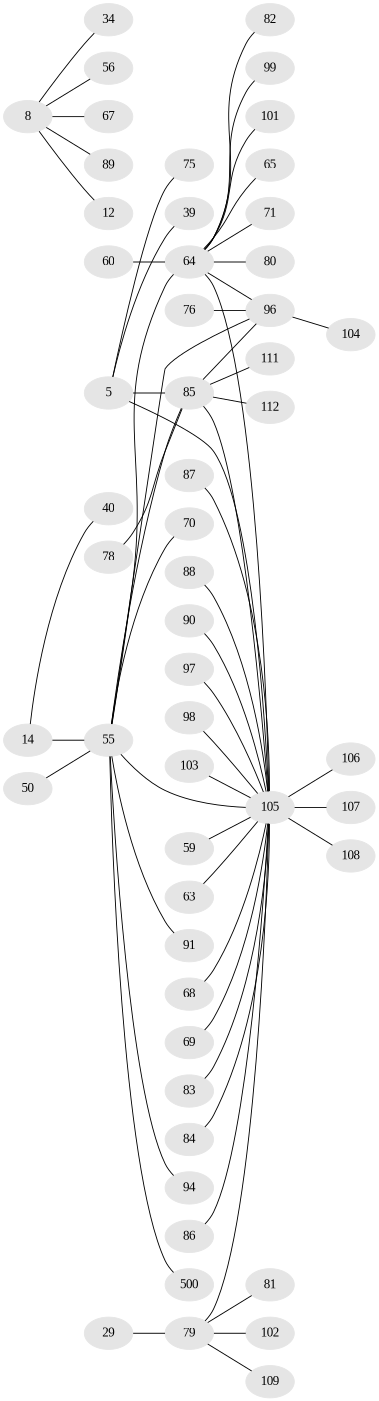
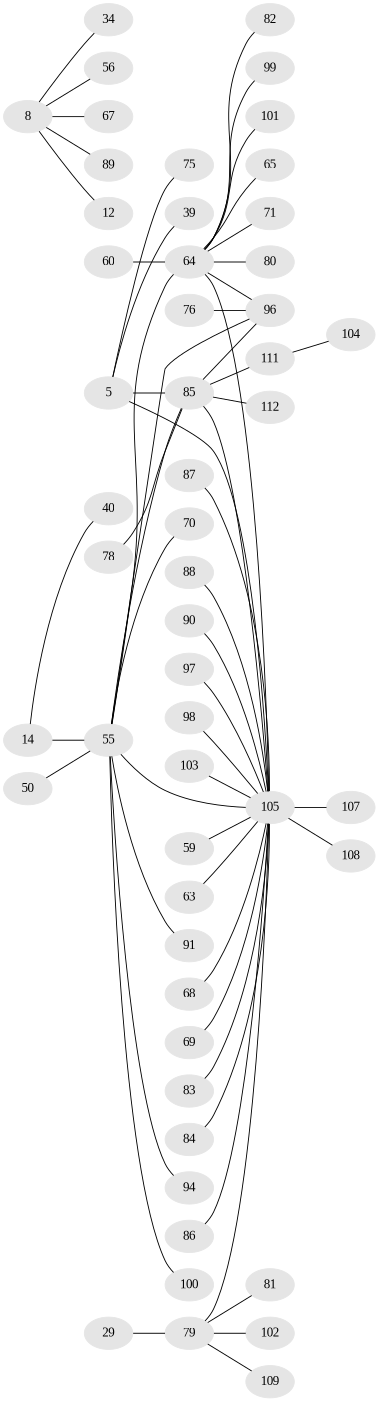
edge "96" -- "104": now "111" -- "104"
node "106": removed
node "500": label "500" -> "100"
